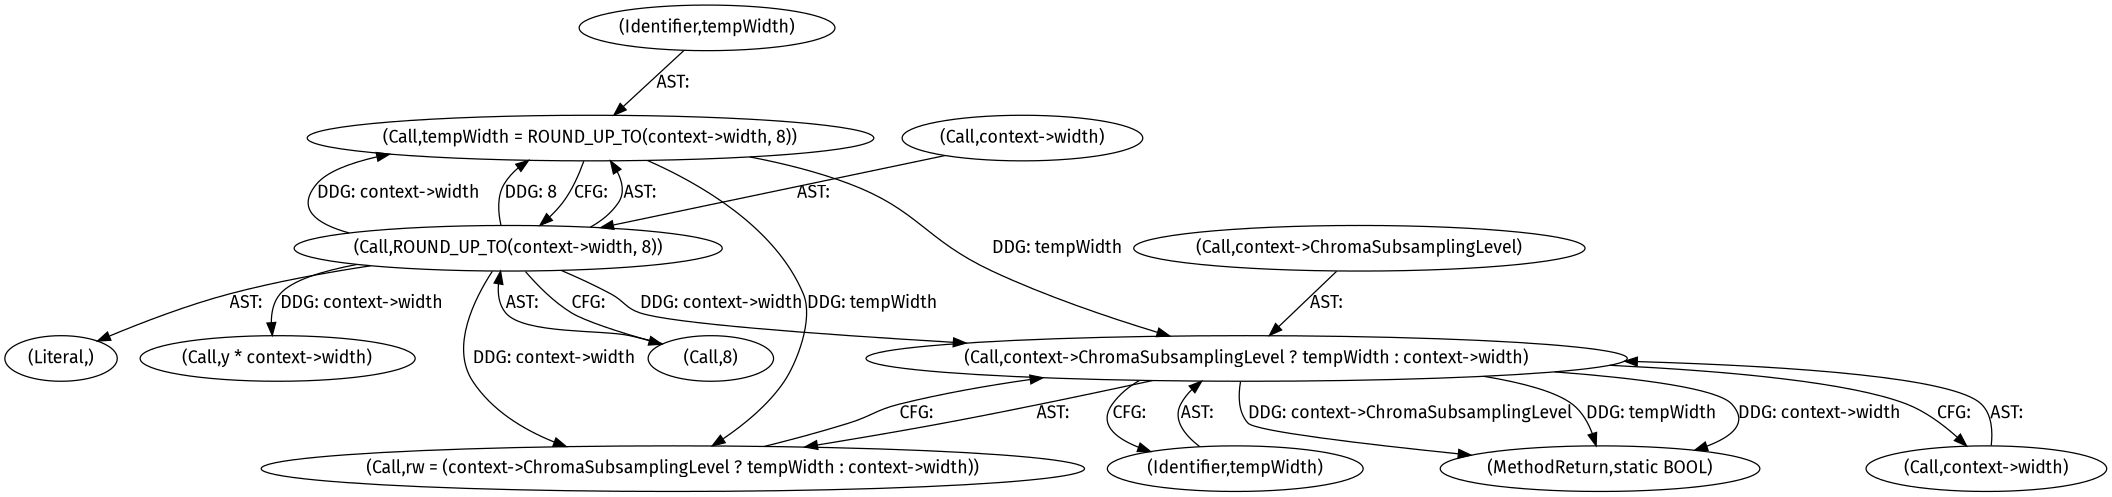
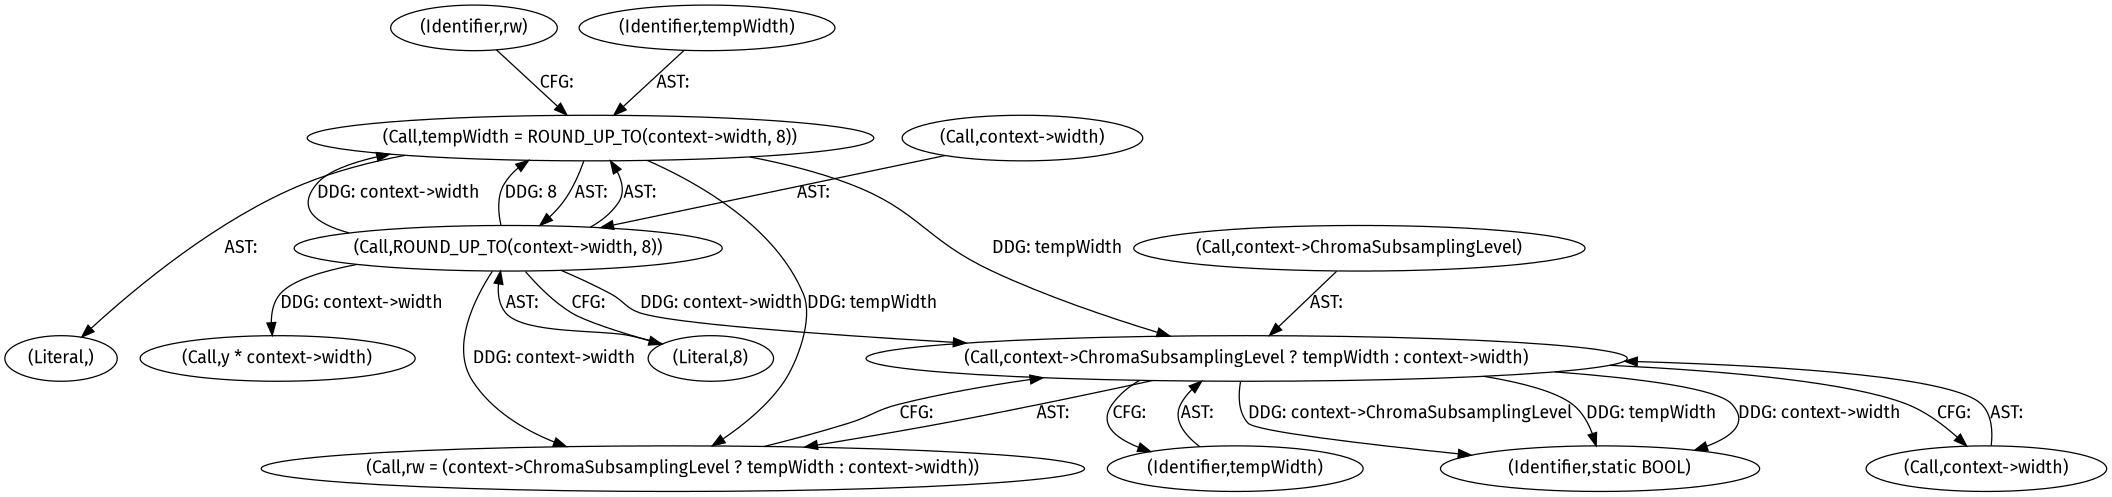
node "(Identifier,rw)": added
edge "(Call,tempWidth = ROUND_UP_TO(context->width, 8))" -> "(Call,ROUND_UP_TO(context->width, 8))": label "CFG: " -> "AST: "
edge "(Call,ROUND_UP_TO(context->width, 8))" -> "(Literal,)": now "(Call,tempWidth = ROUND_UP_TO(context->width, 8))" -> "(Literal,)"
node "(Call,8)": label "(Call,8)" -> "(Literal,8)"
node "(MethodReturn,static BOOL)": label "(MethodReturn,static BOOL)" -> "(Identifier,static BOOL)"
